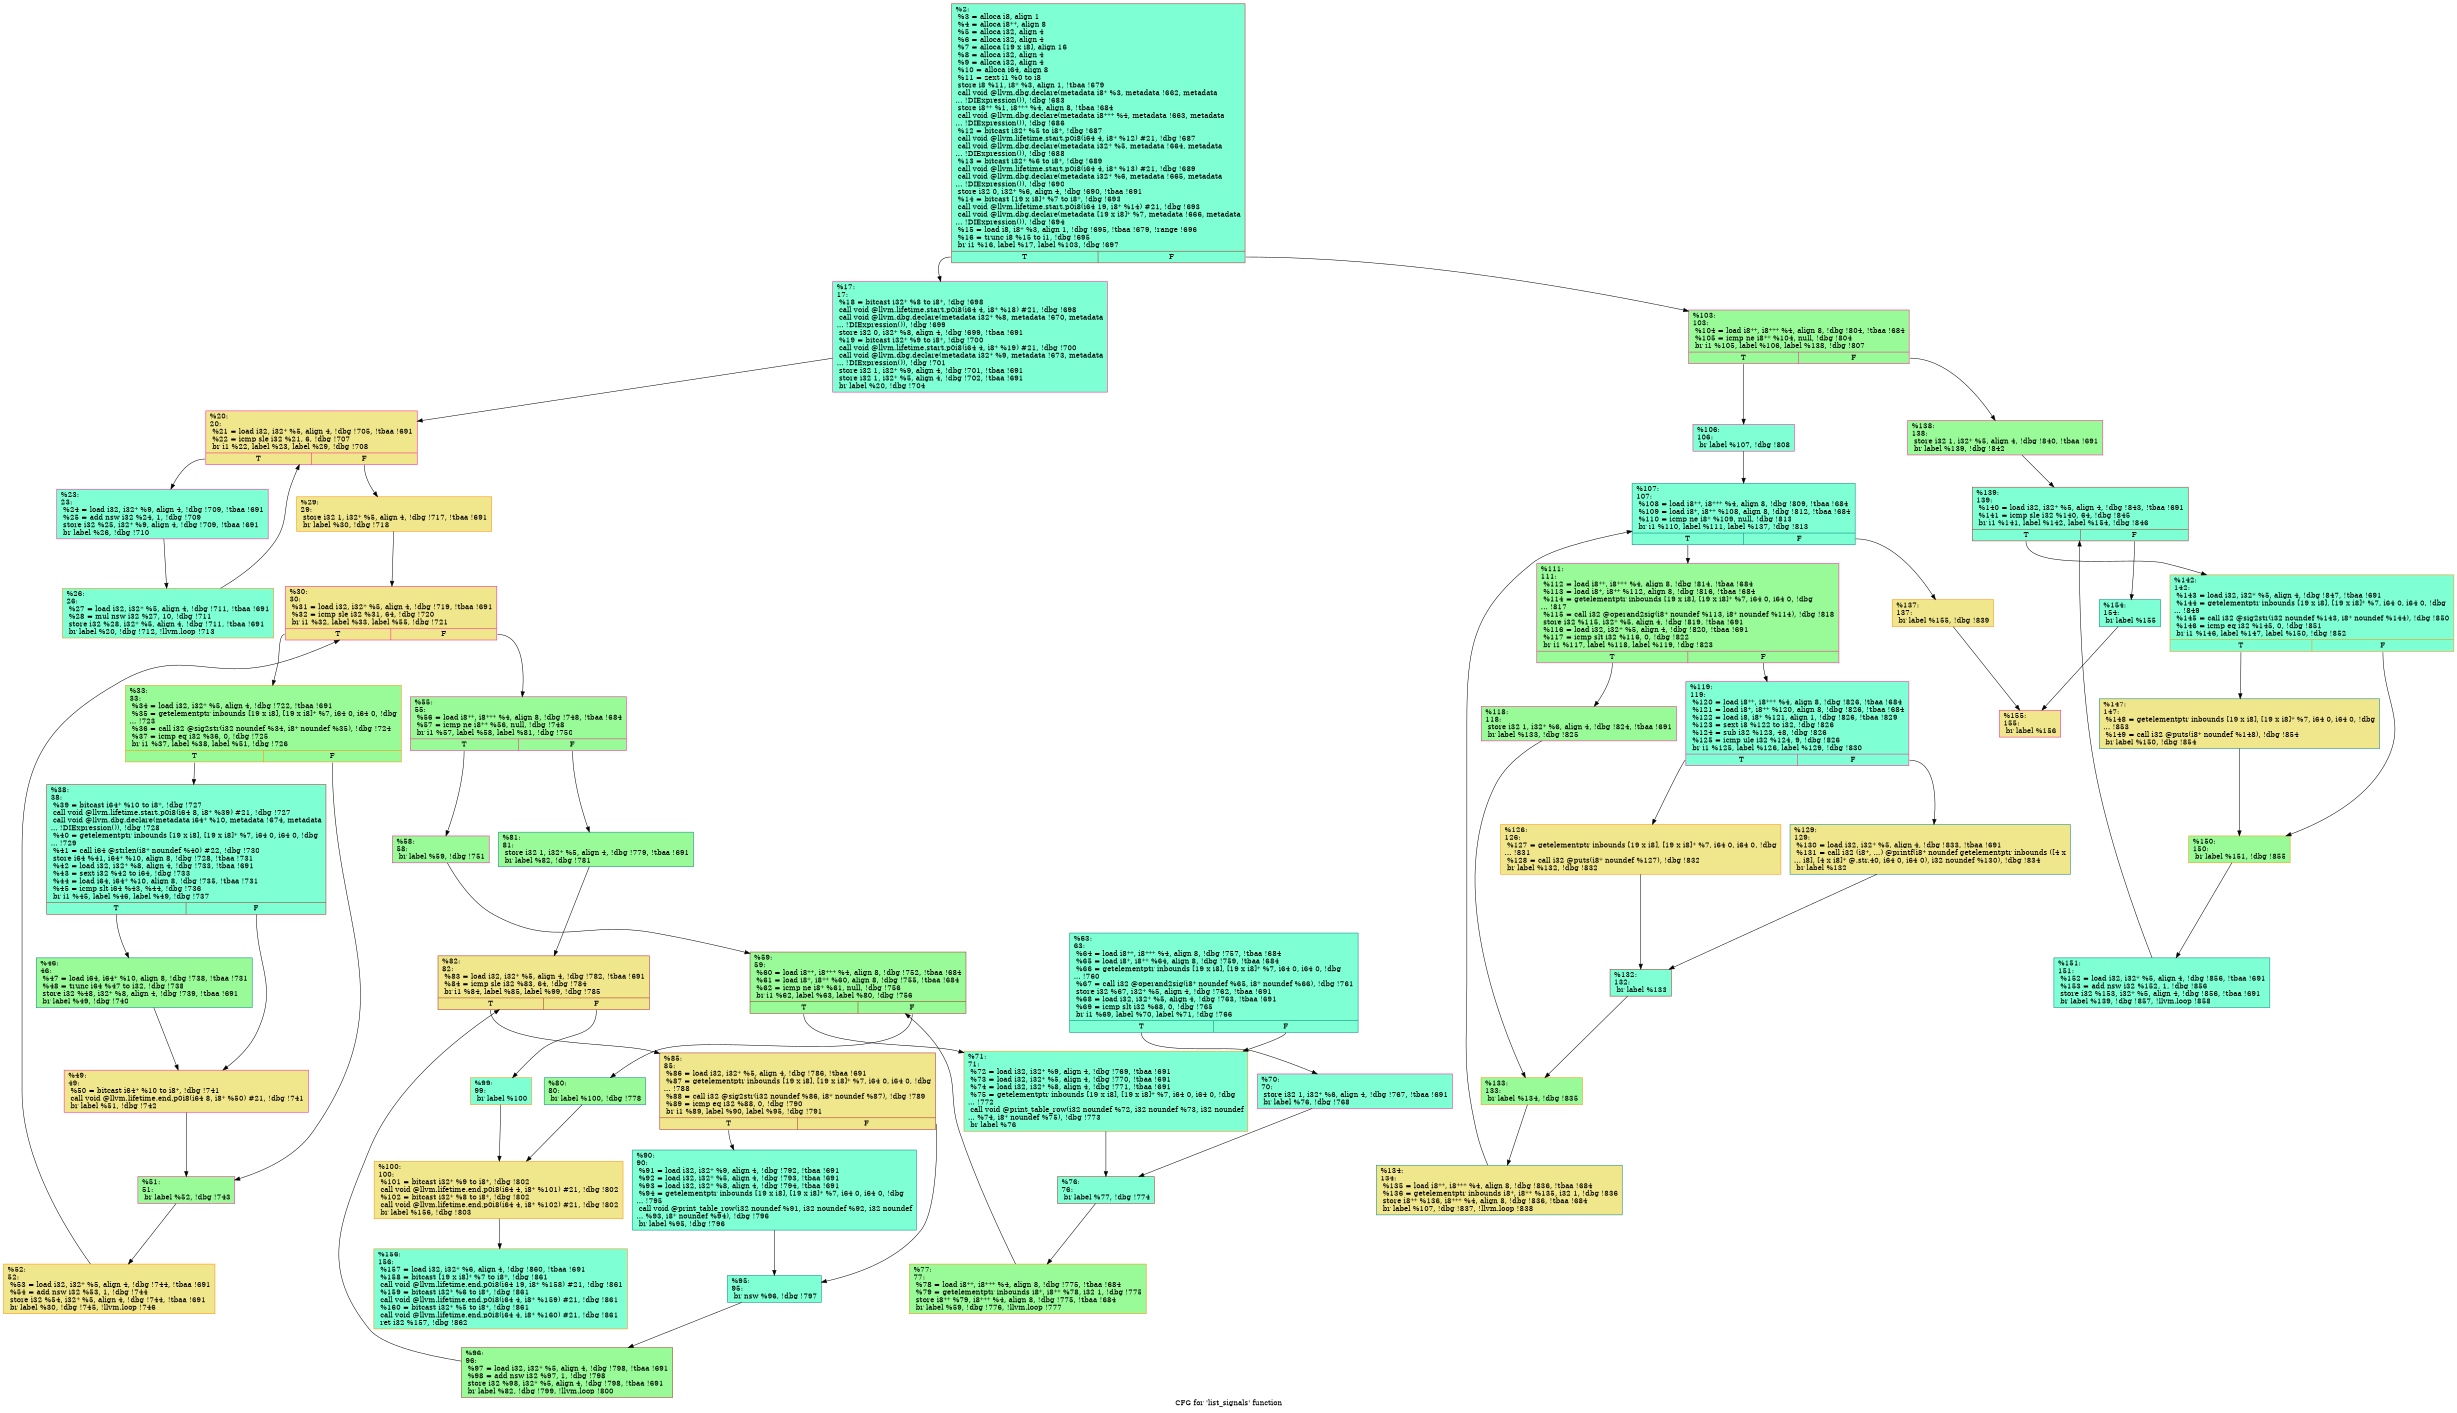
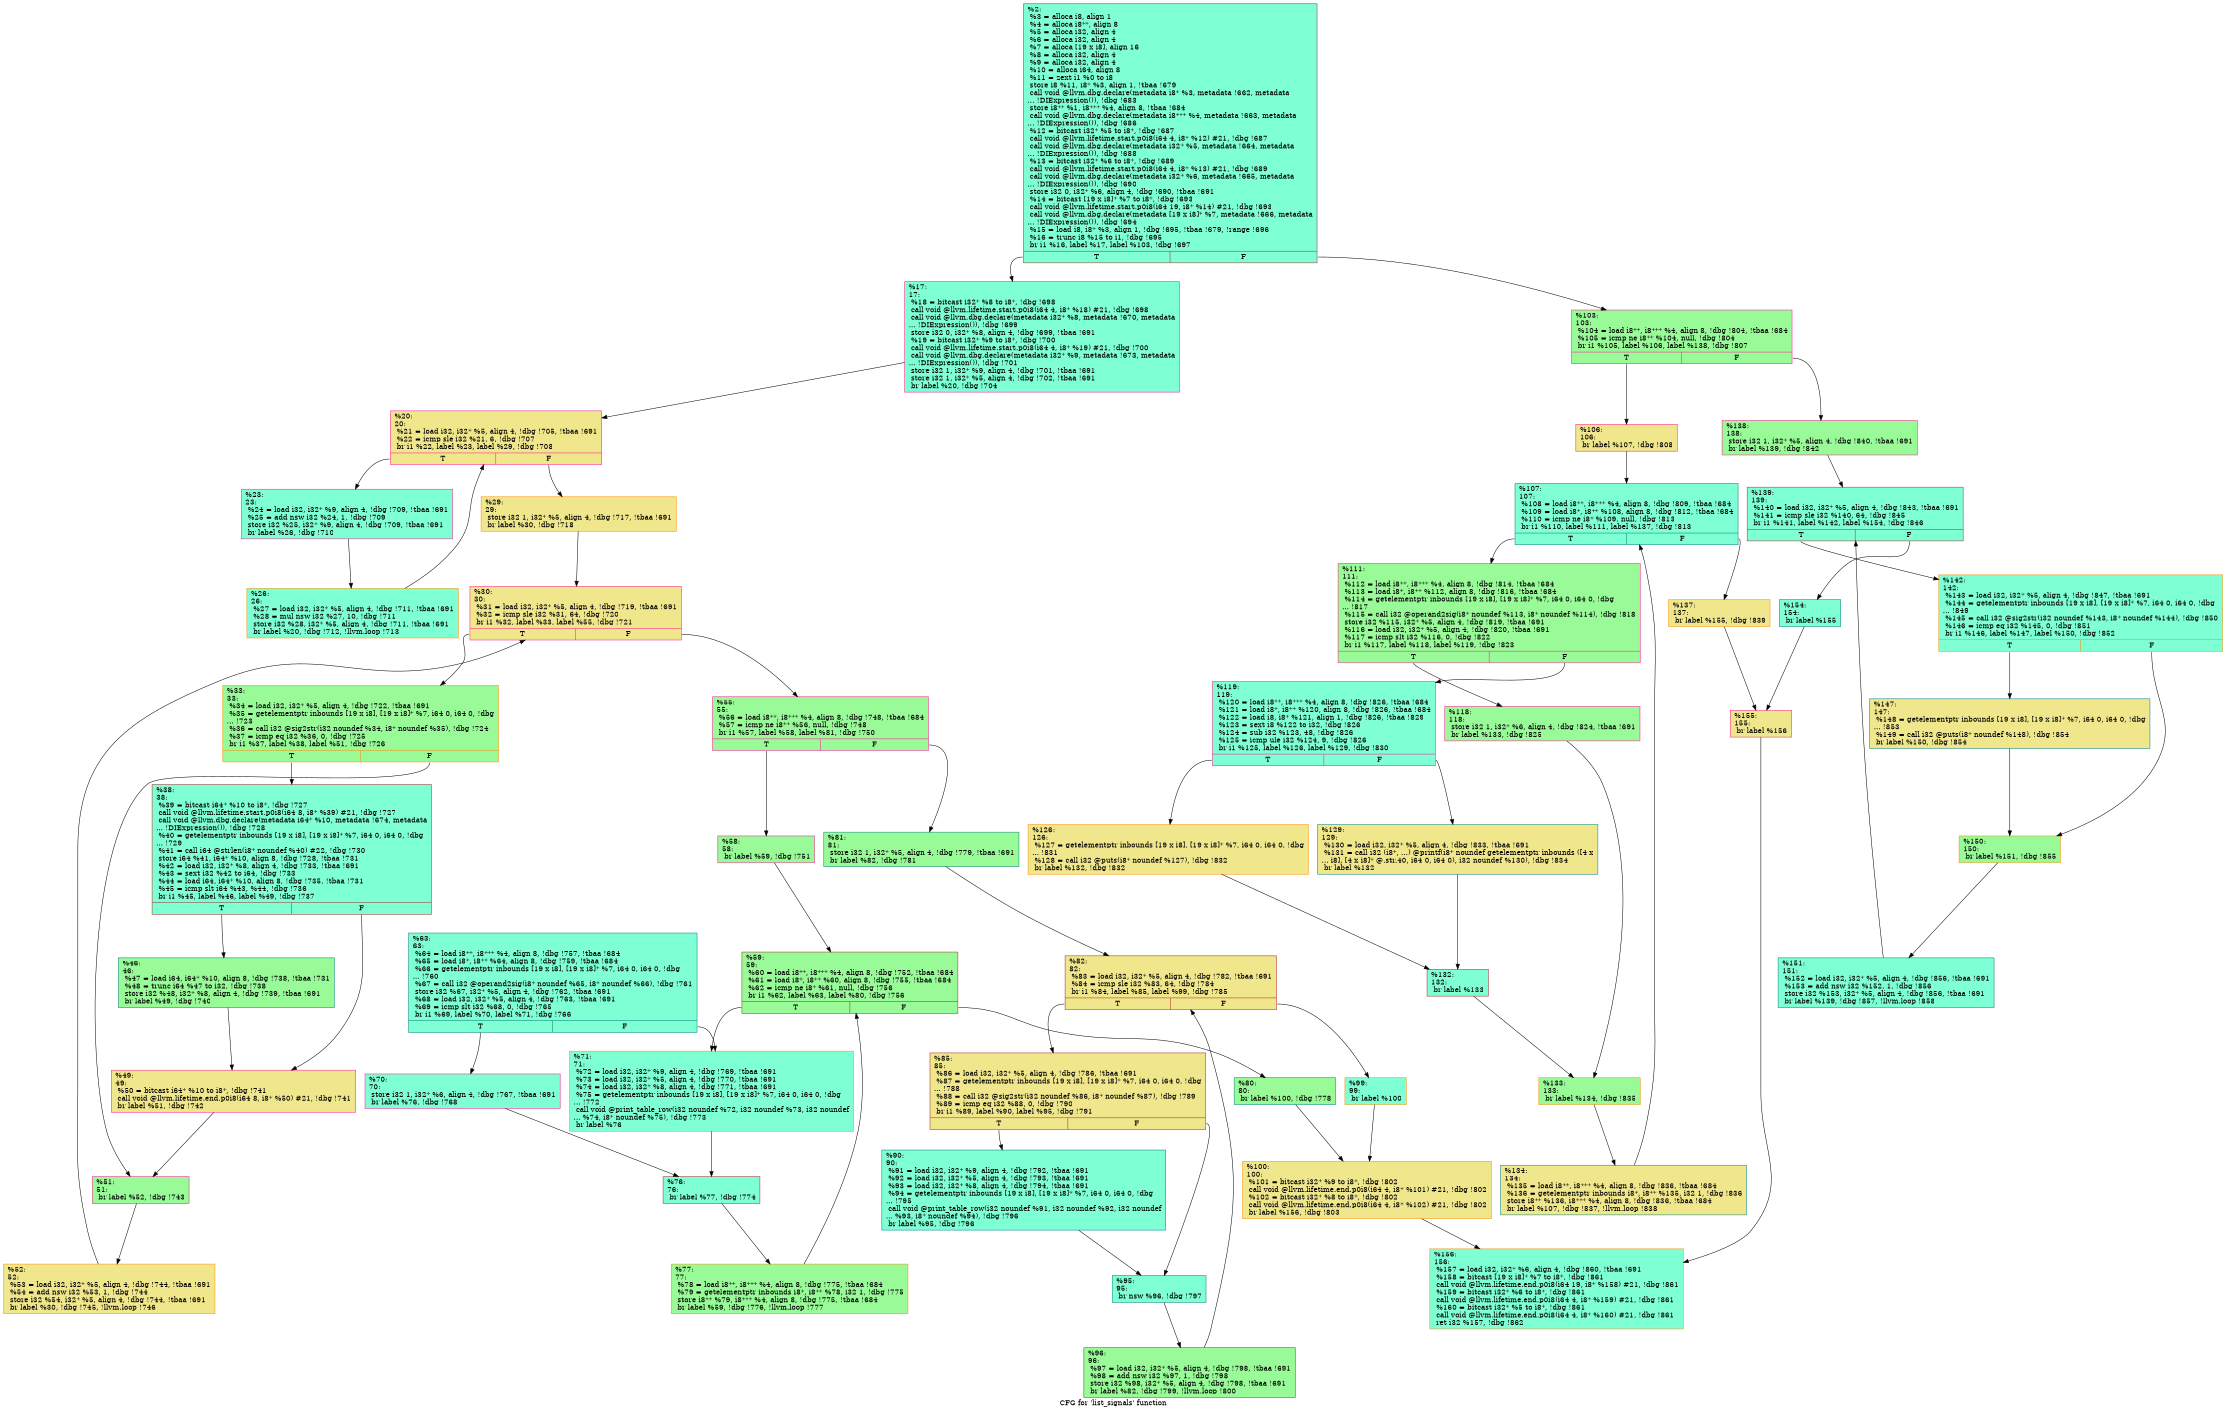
node "%106:": fillcolor aquamarine -> khaki
edge "%155:" -> "%156:": added
